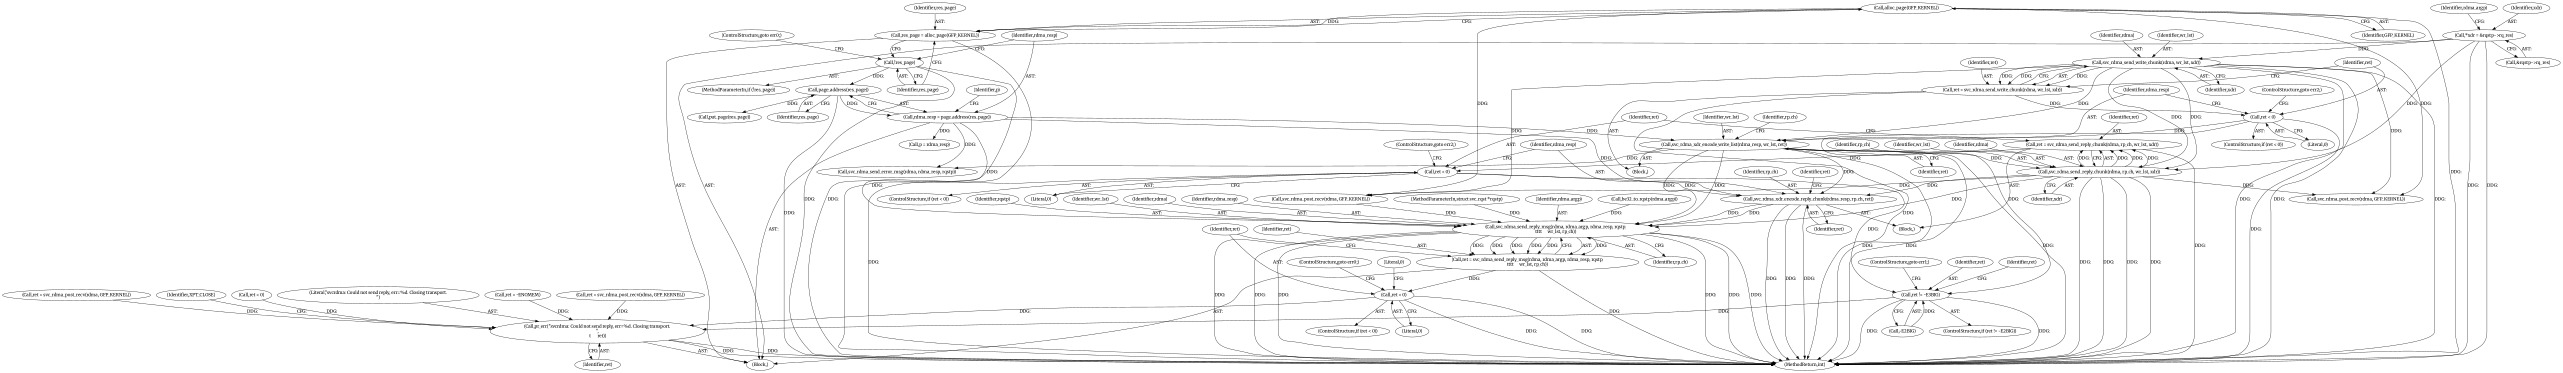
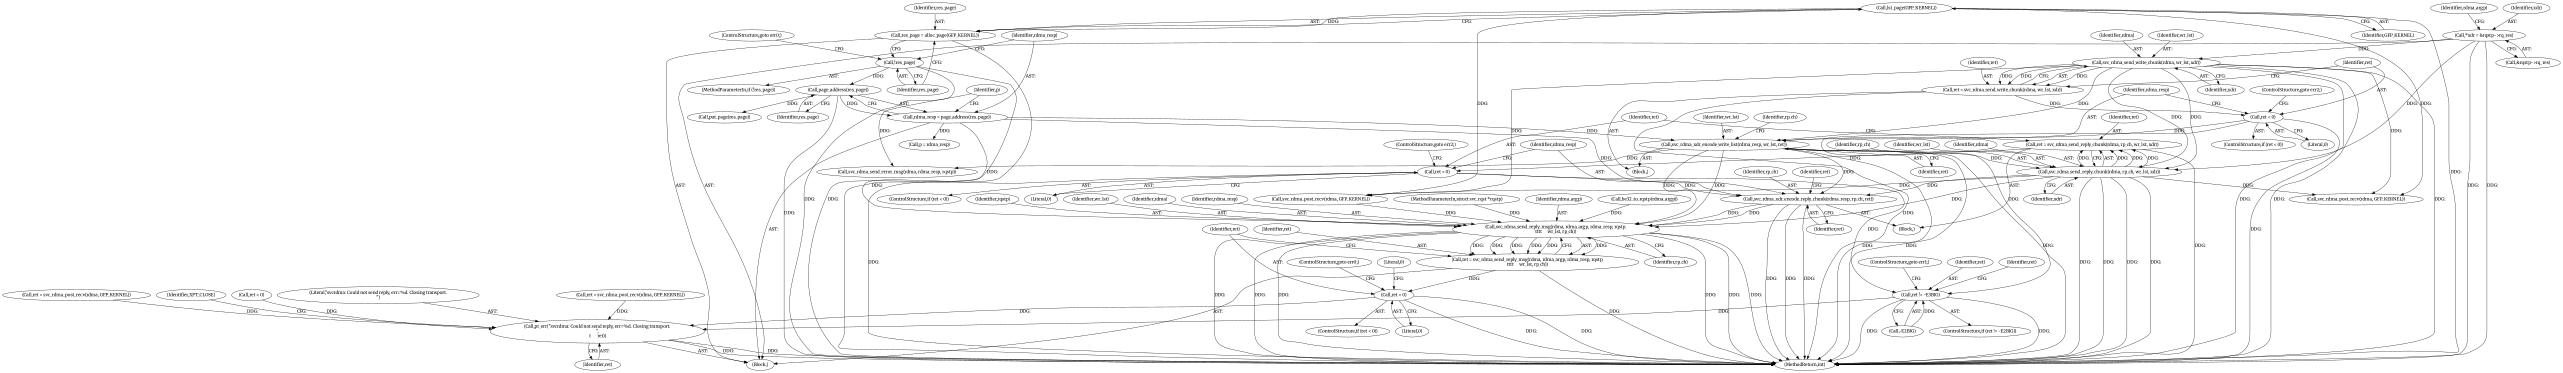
node "(Call,alloc_page(GFP_KERNEL))": label "(Call,alloc_page(GFP_KERNEL))" -> "(Call,lst_page(GFP_KERNEL))"
edge "(Call,rdma_resp = page_address(res_page))" -> "(Call,svc_rdma_send_error_msg(rdma, rdma_resp, rqstp))": now "(Identifier,p)" -> "(Call,svc_rdma_send_error_msg(rdma, rdma_resp, rqstp))"
node "(Call,ret = -ENOMEM)": removed
